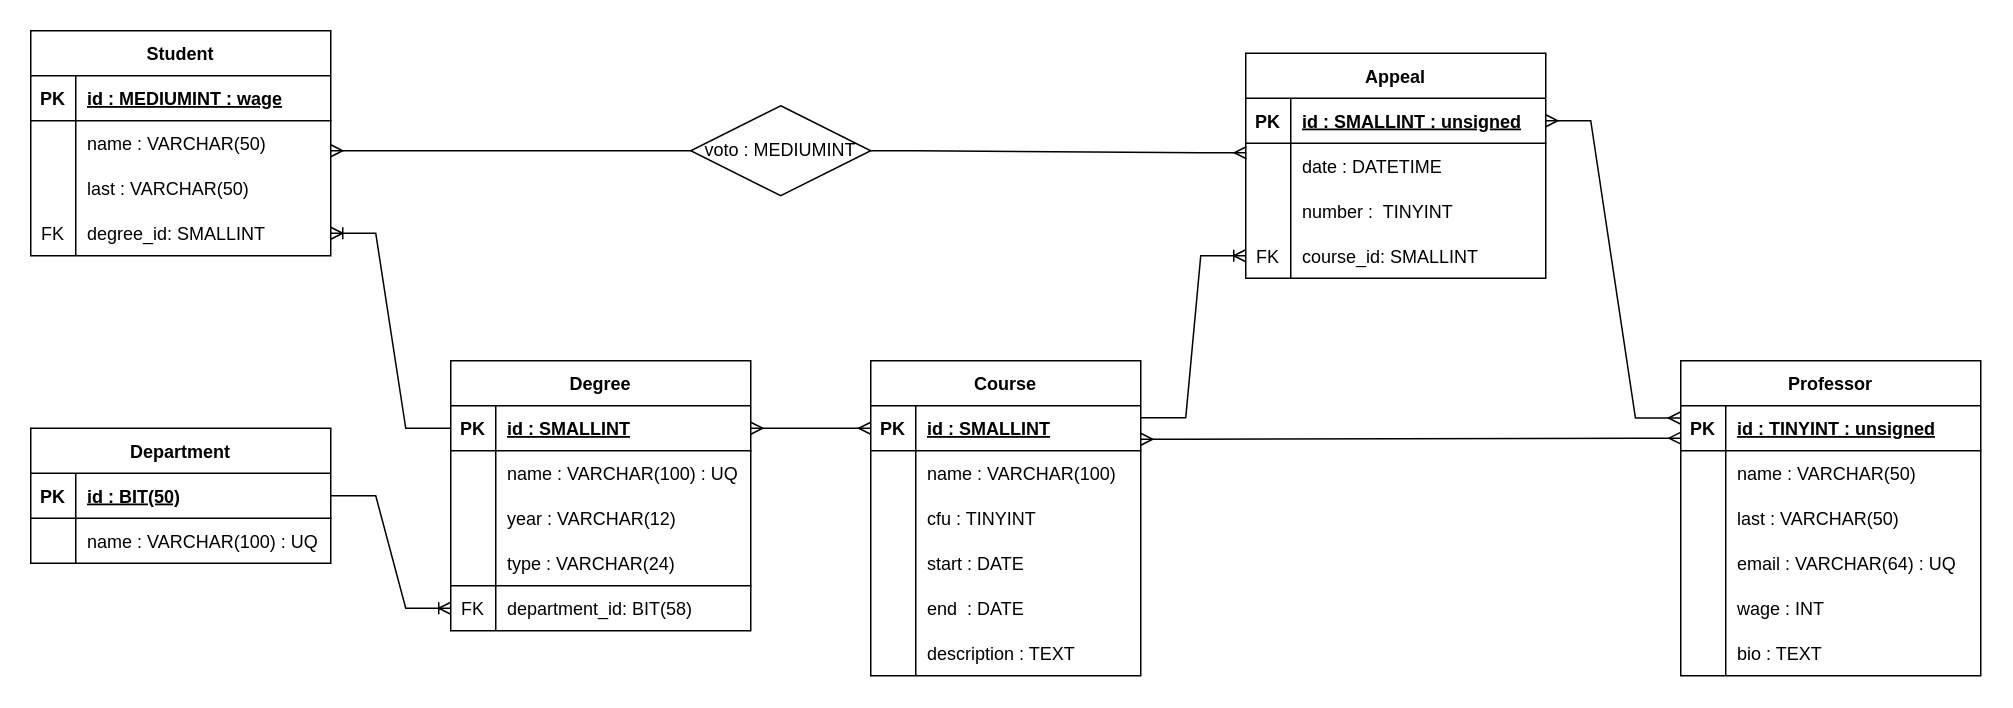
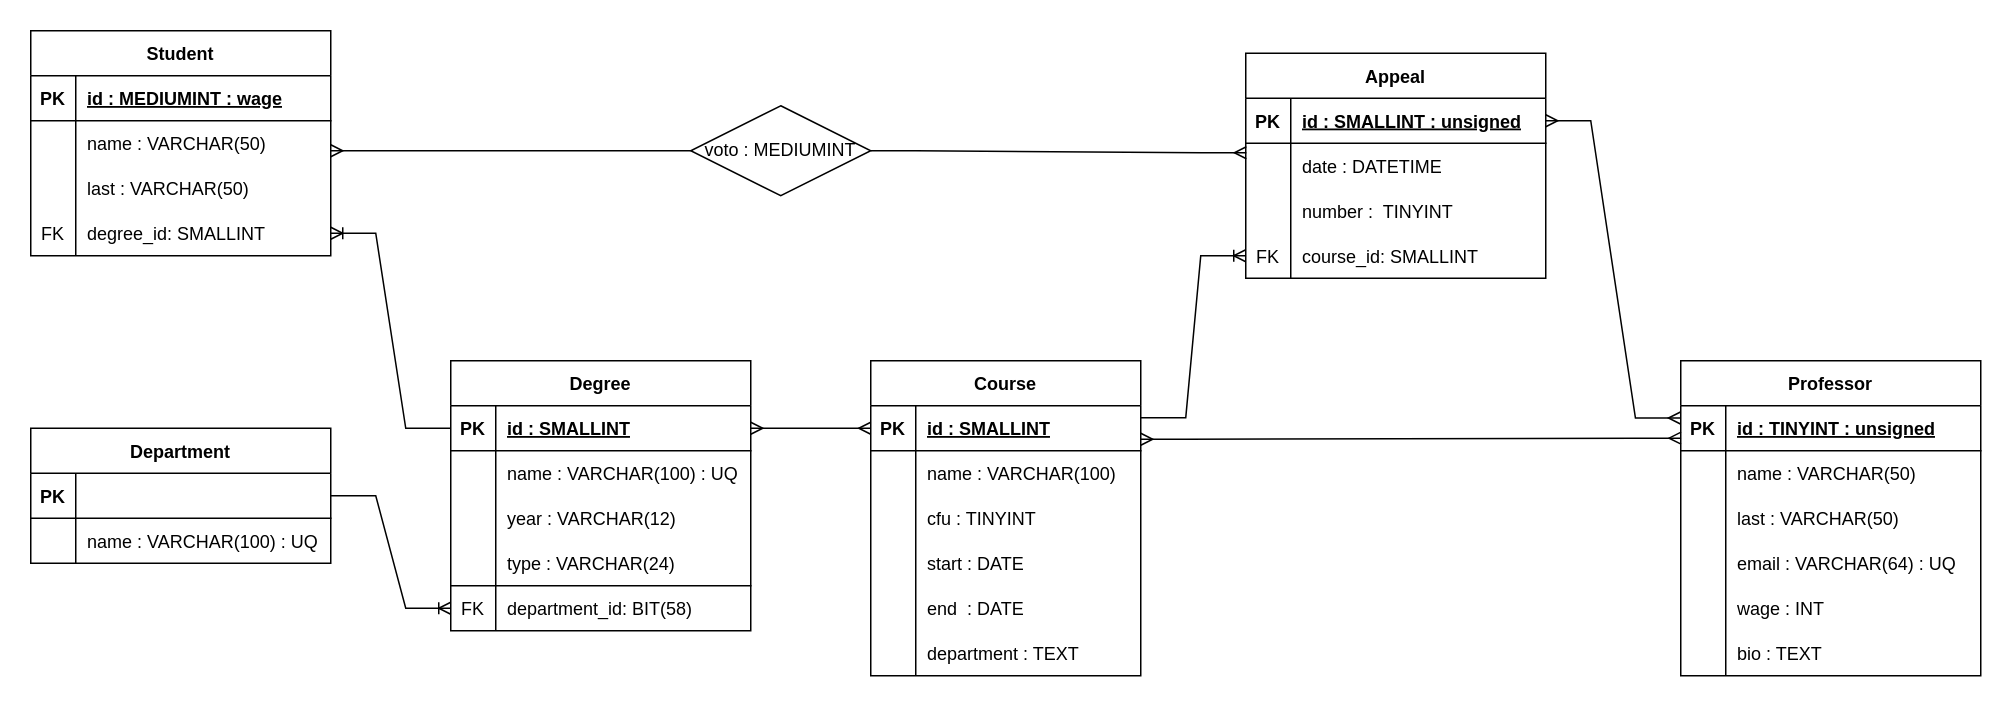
node "id : BIT(50)": removed
node "description : TEXT": label "description : TEXT" -> "department : TEXT"
